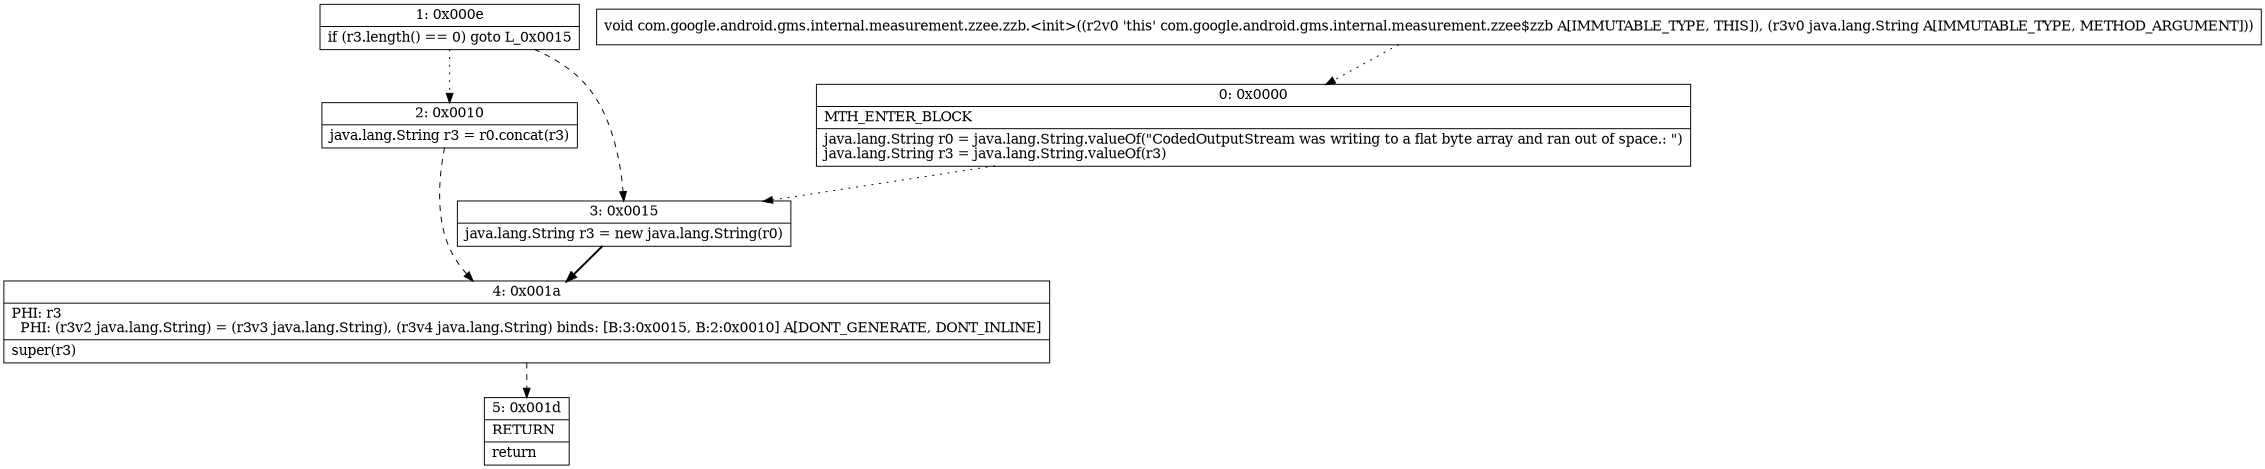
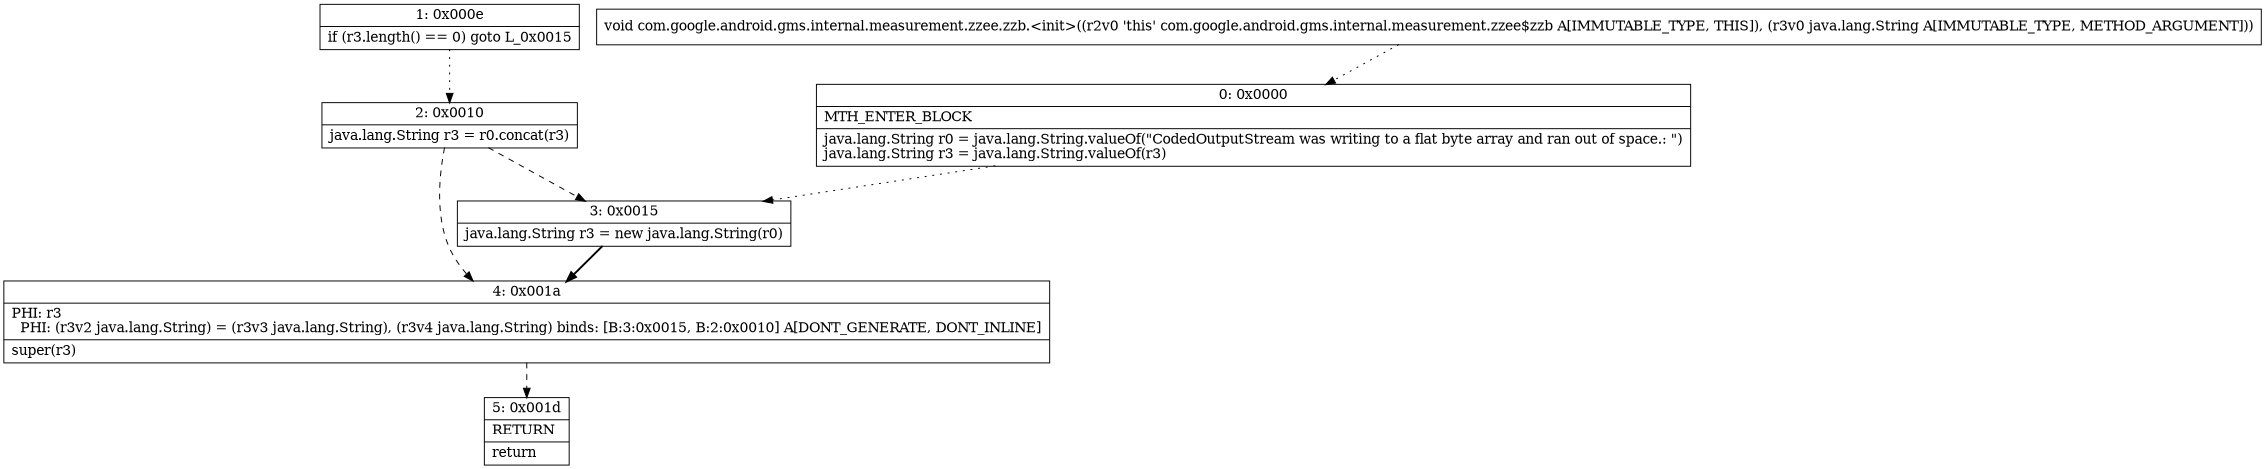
edge "1: 0x000e" -> "3: 0x0015": now "2: 0x0010" -> "3: 0x0015"
